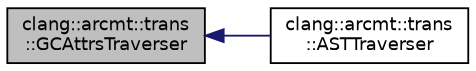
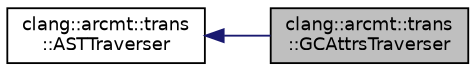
edge "clang::arcmt::trans ::ASTTraverser" -> "clang::arcmt::trans ::GCAttrsTraverser": reversed
